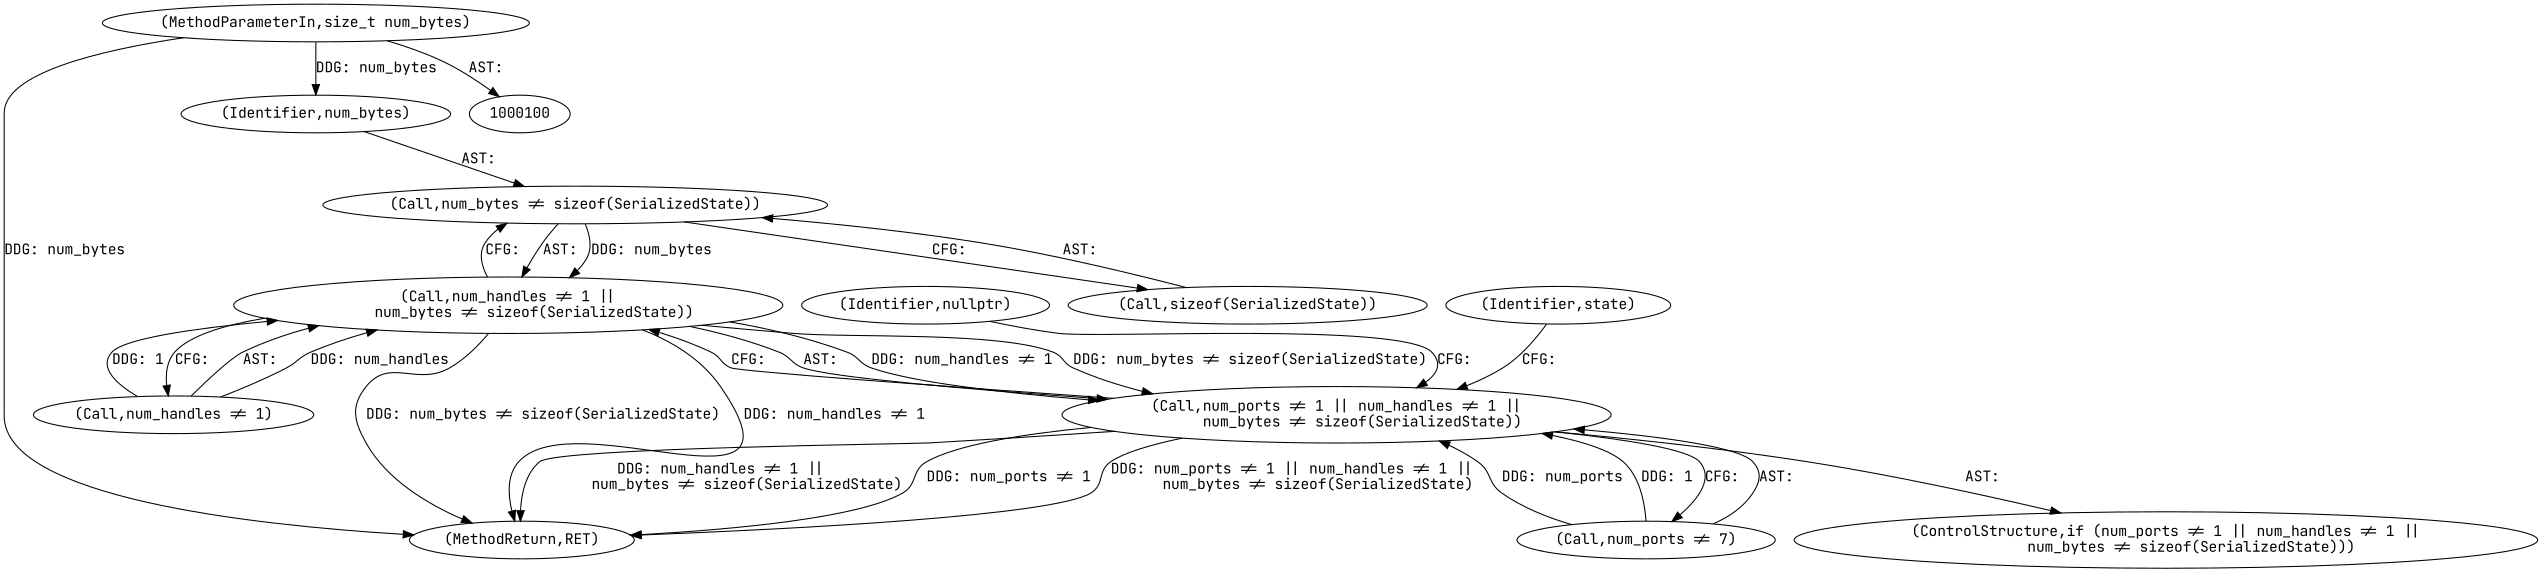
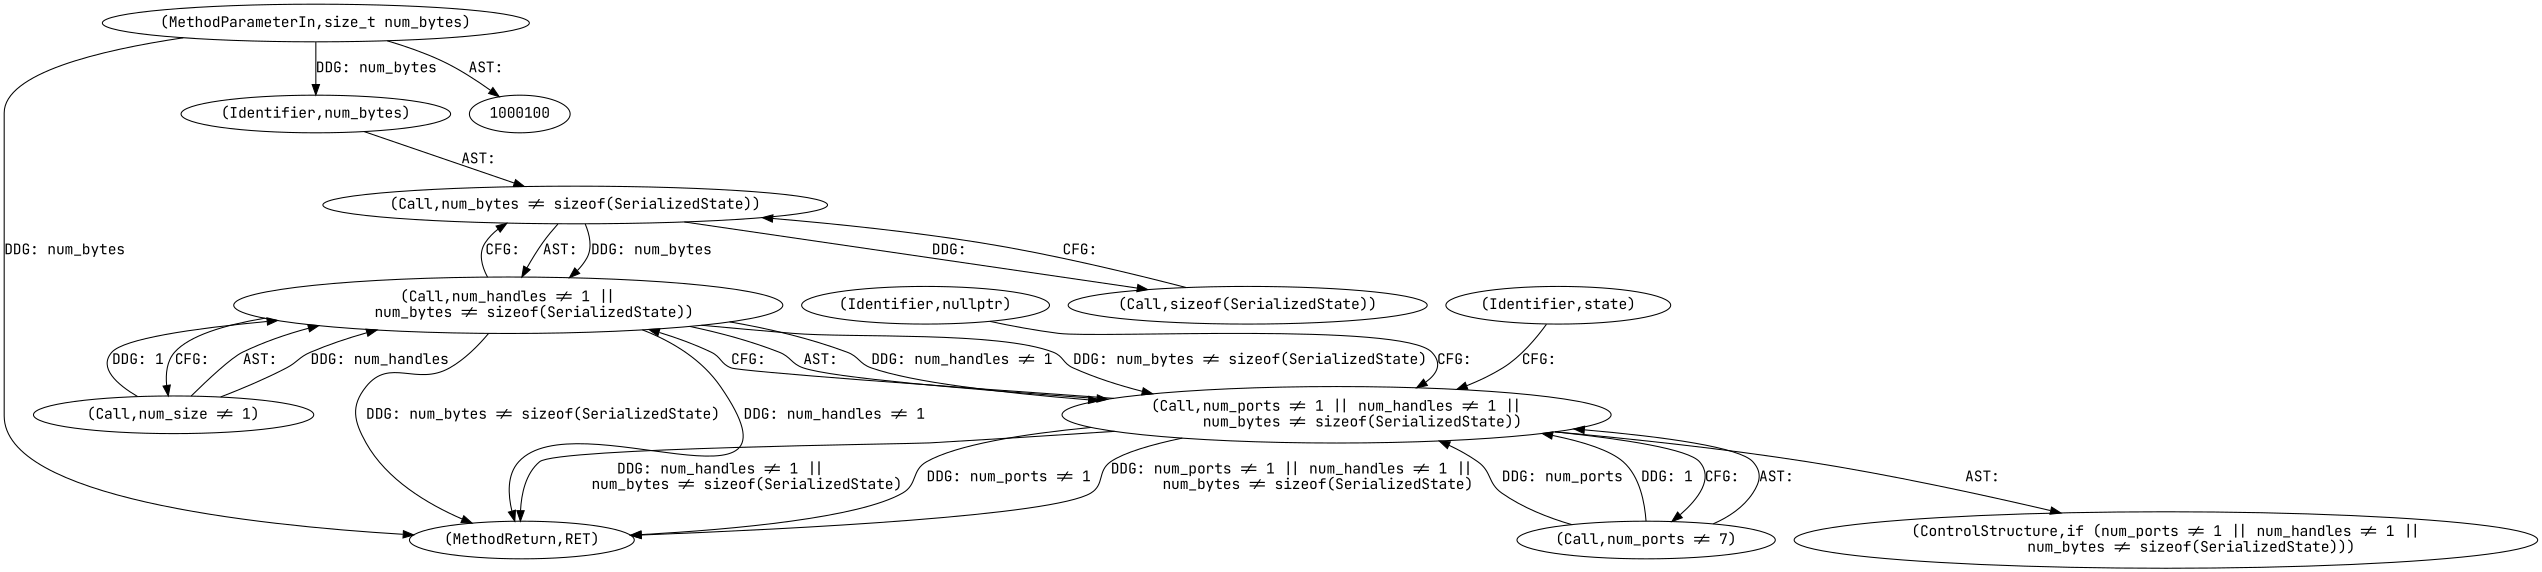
edge "(Call,num_bytes != sizeof(SerializedState))" -> "(Call,sizeof(SerializedState))": label "CFG: " -> "DDG: "
edge "(Call,sizeof(SerializedState))" -> "(Call,num_bytes != sizeof(SerializedState))": label "AST: " -> "CFG: "
node "(Call,num_handles != 1)": label "(Call,num_handles != 1)" -> "(Call,num_size != 1)"
